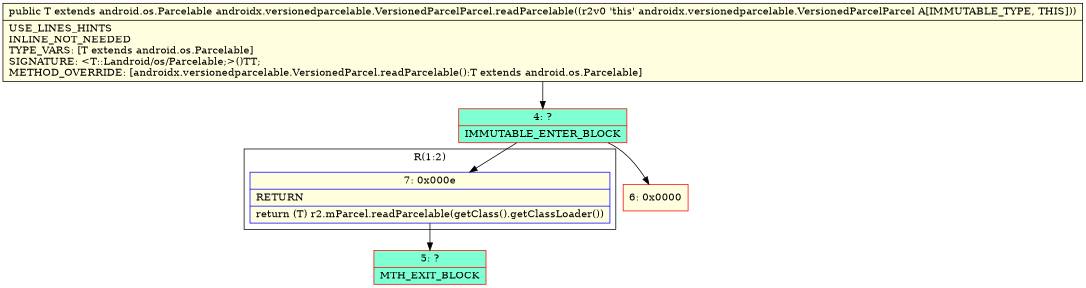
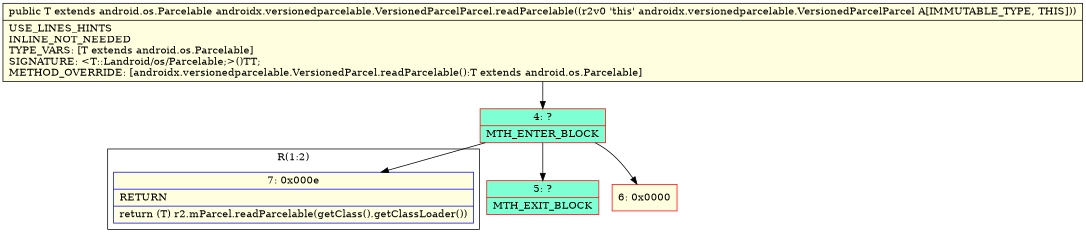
node "4: ?": text "IMMUTABLE_ENTER_BLOCK" -> "MTH_ENTER_BLOCK"
edge "7: 0x000e" -> "5: ?": now "4: ?" -> "5: ?"
